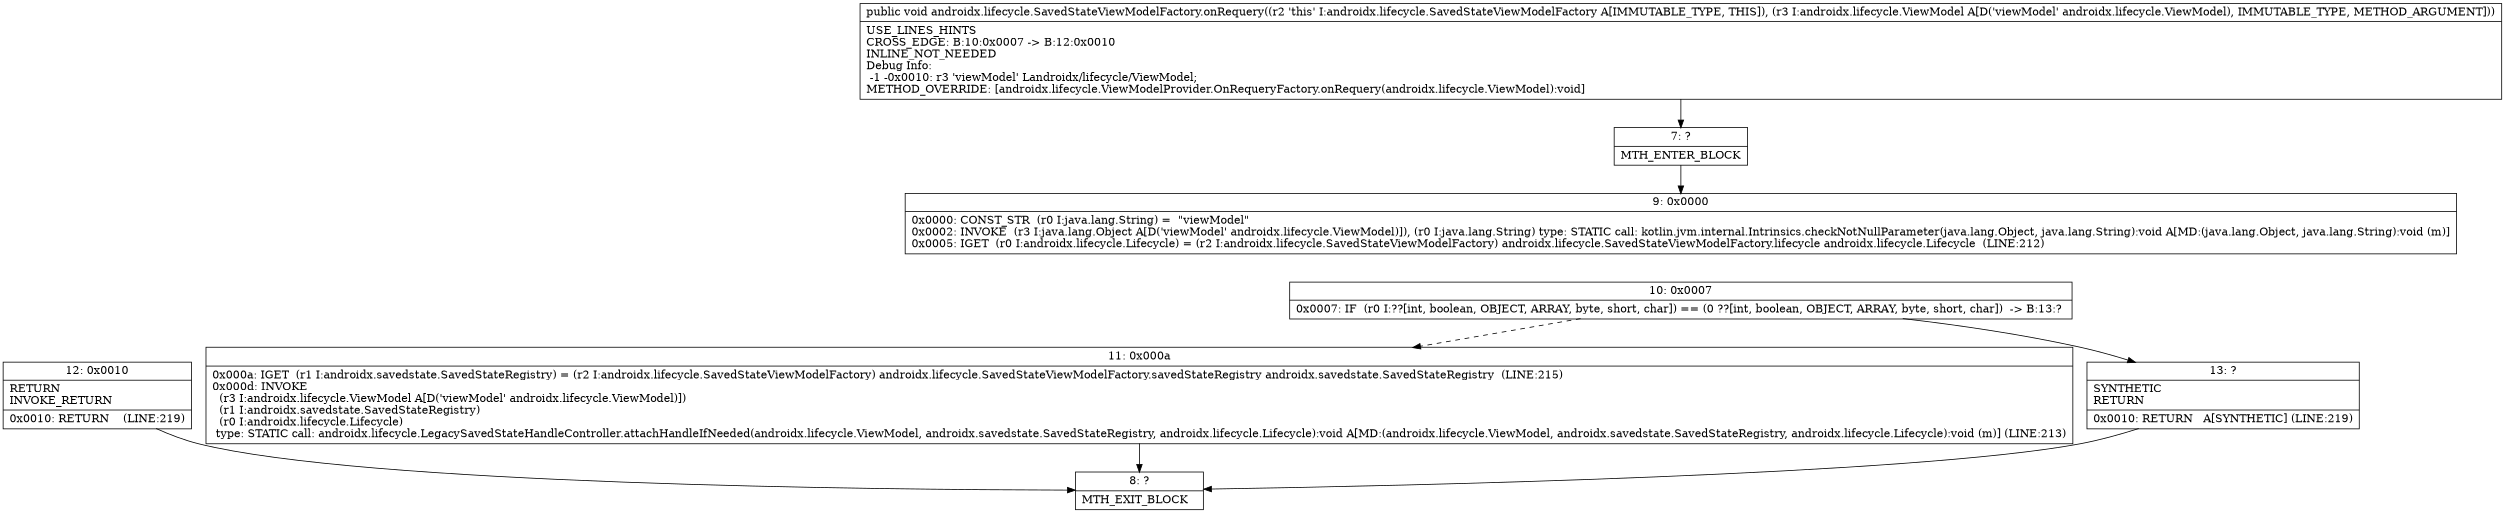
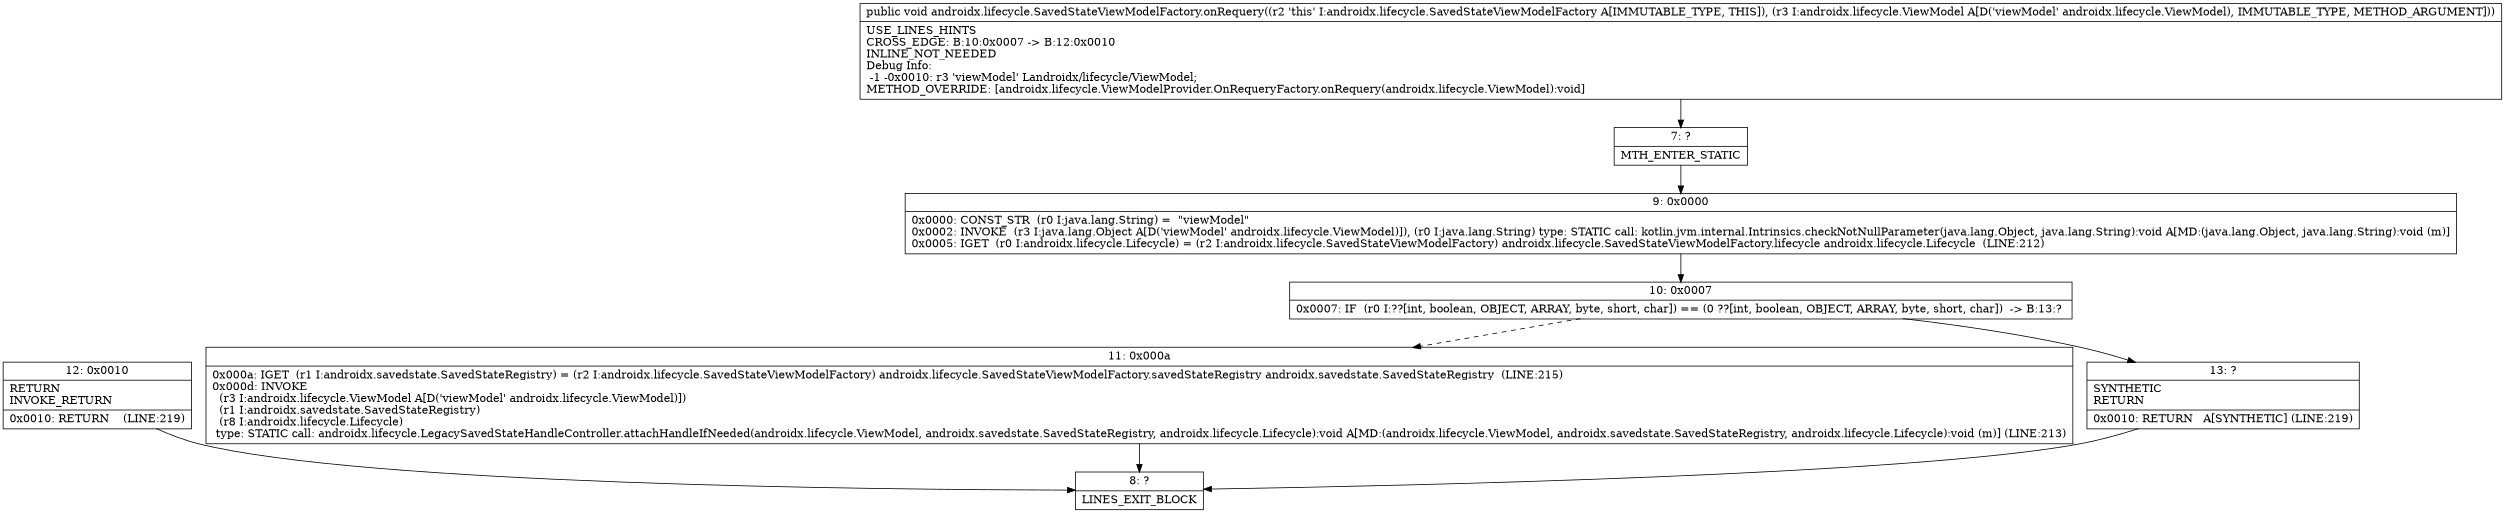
node "7: ?": text "MTH_ENTER_BLOCK" -> "MTH_ENTER_STATIC"
edge "9: 0x0000" -> "10: 0x0007": added
node "11: 0x000a": text "(r0 I:androidx.lifecycle.Lifecycle)" -> "(r8 I:androidx.lifecycle.Lifecycle)"
node "8: ?": text "MTH_EXIT_BLOCK" -> "LINES_EXIT_BLOCK"
